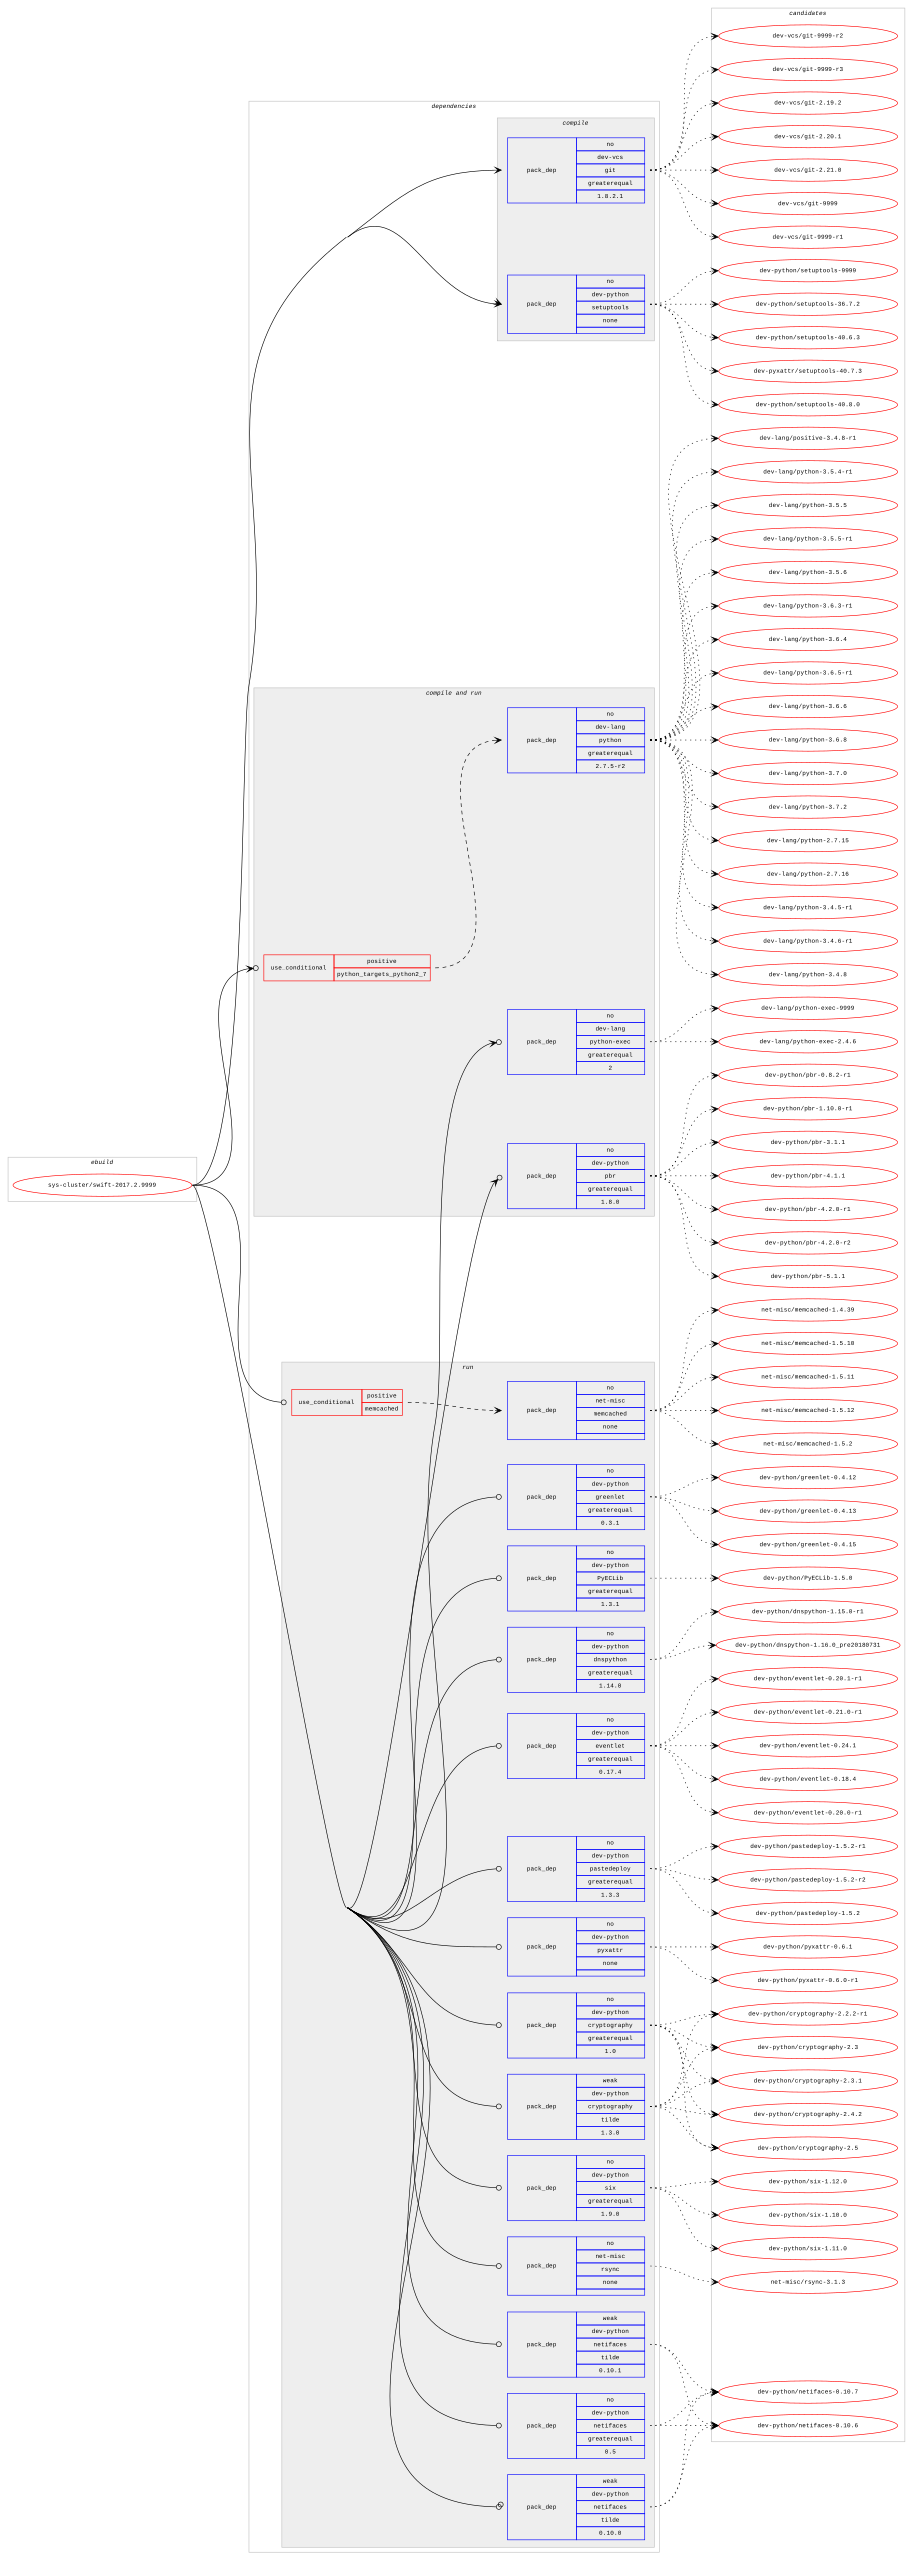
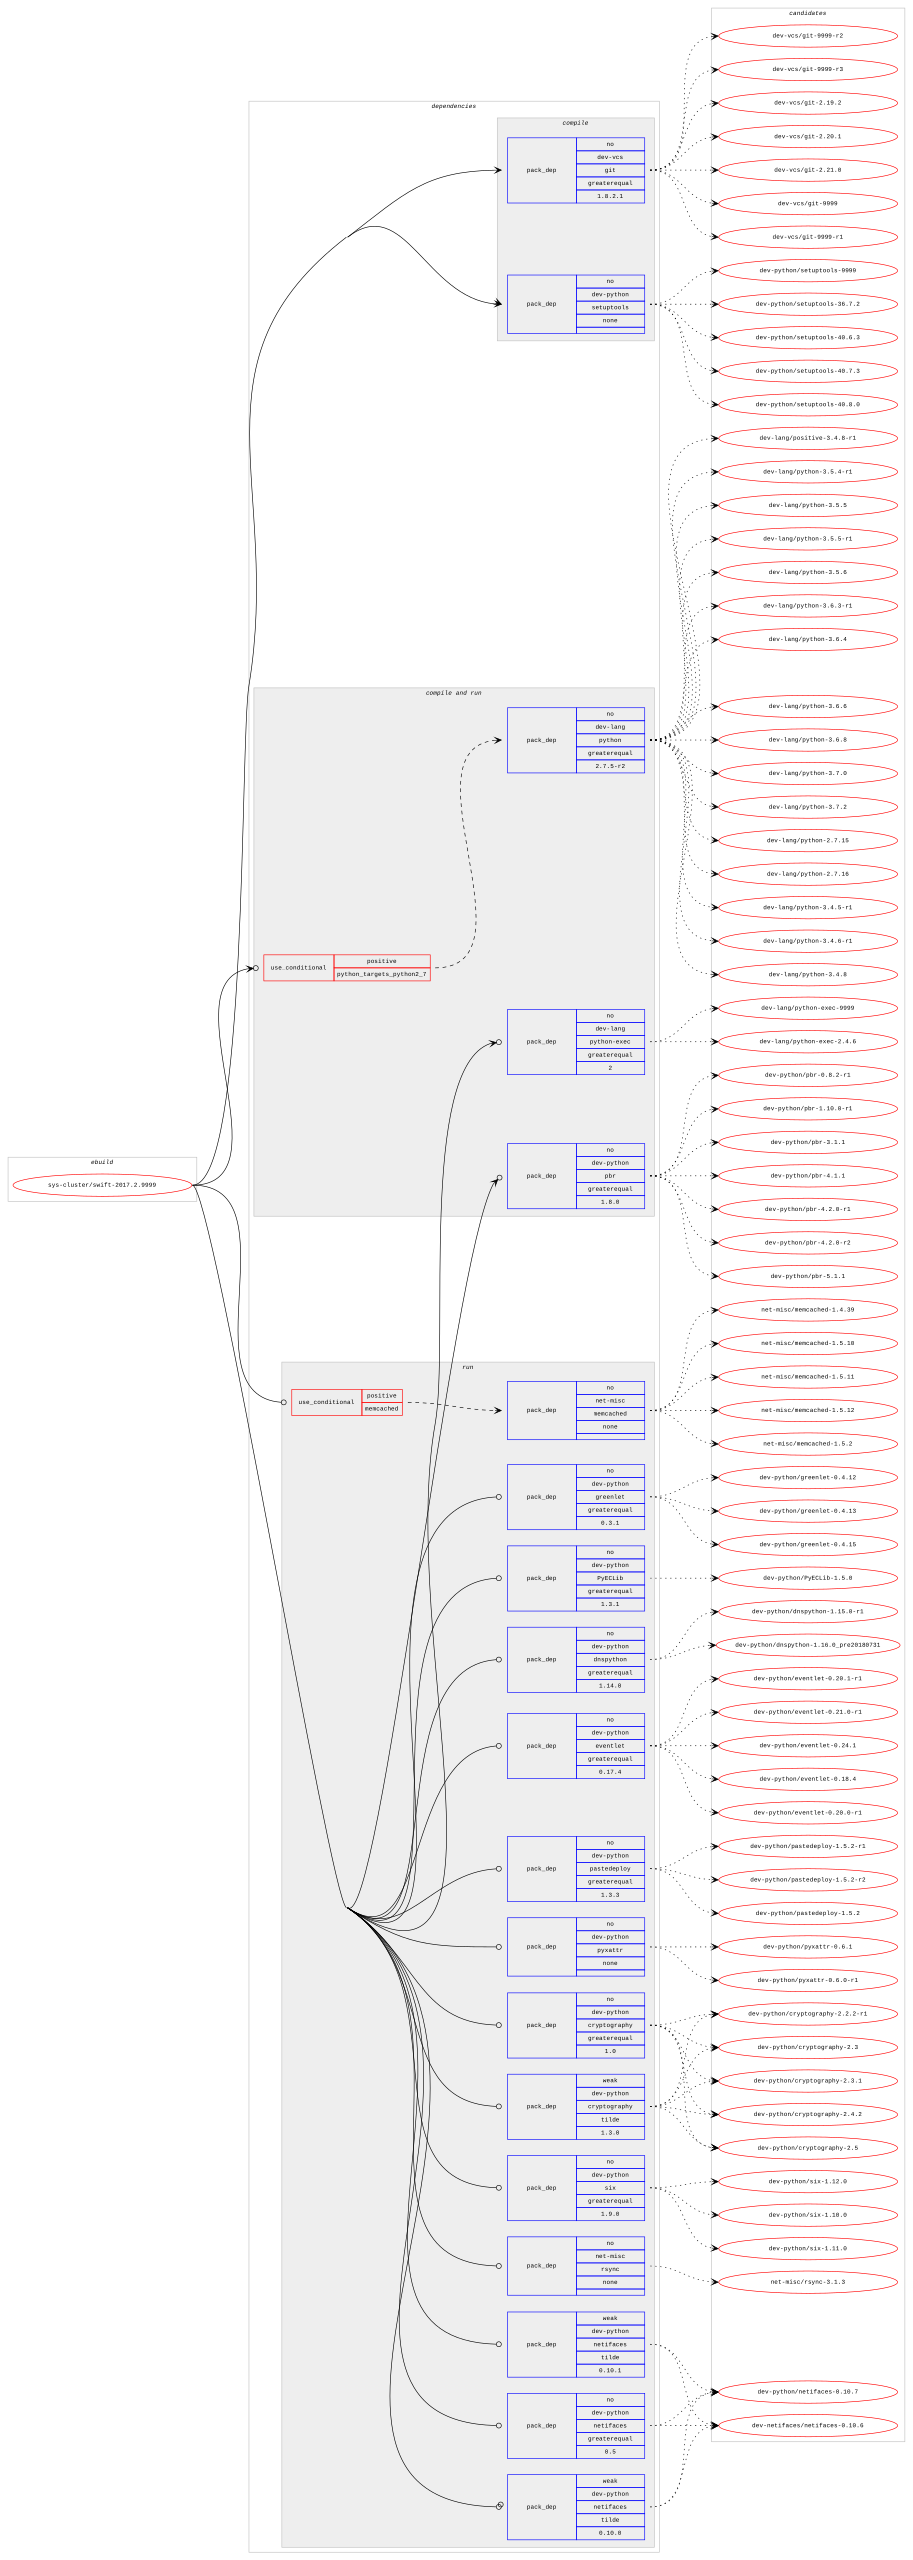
node "dev-pyxattr/setuptools-40.7.3": label "dev-pyxattr/setuptools-40.7.3" -> "dev-python/setuptools-40.7.3"
node "dev-lang/python-3.6.5-r1": removed
node "dev-python/netifaces-0.10.6": label "dev-python/netifaces-0.10.6" -> "dev-netifaces/netifaces-0.10.6"
